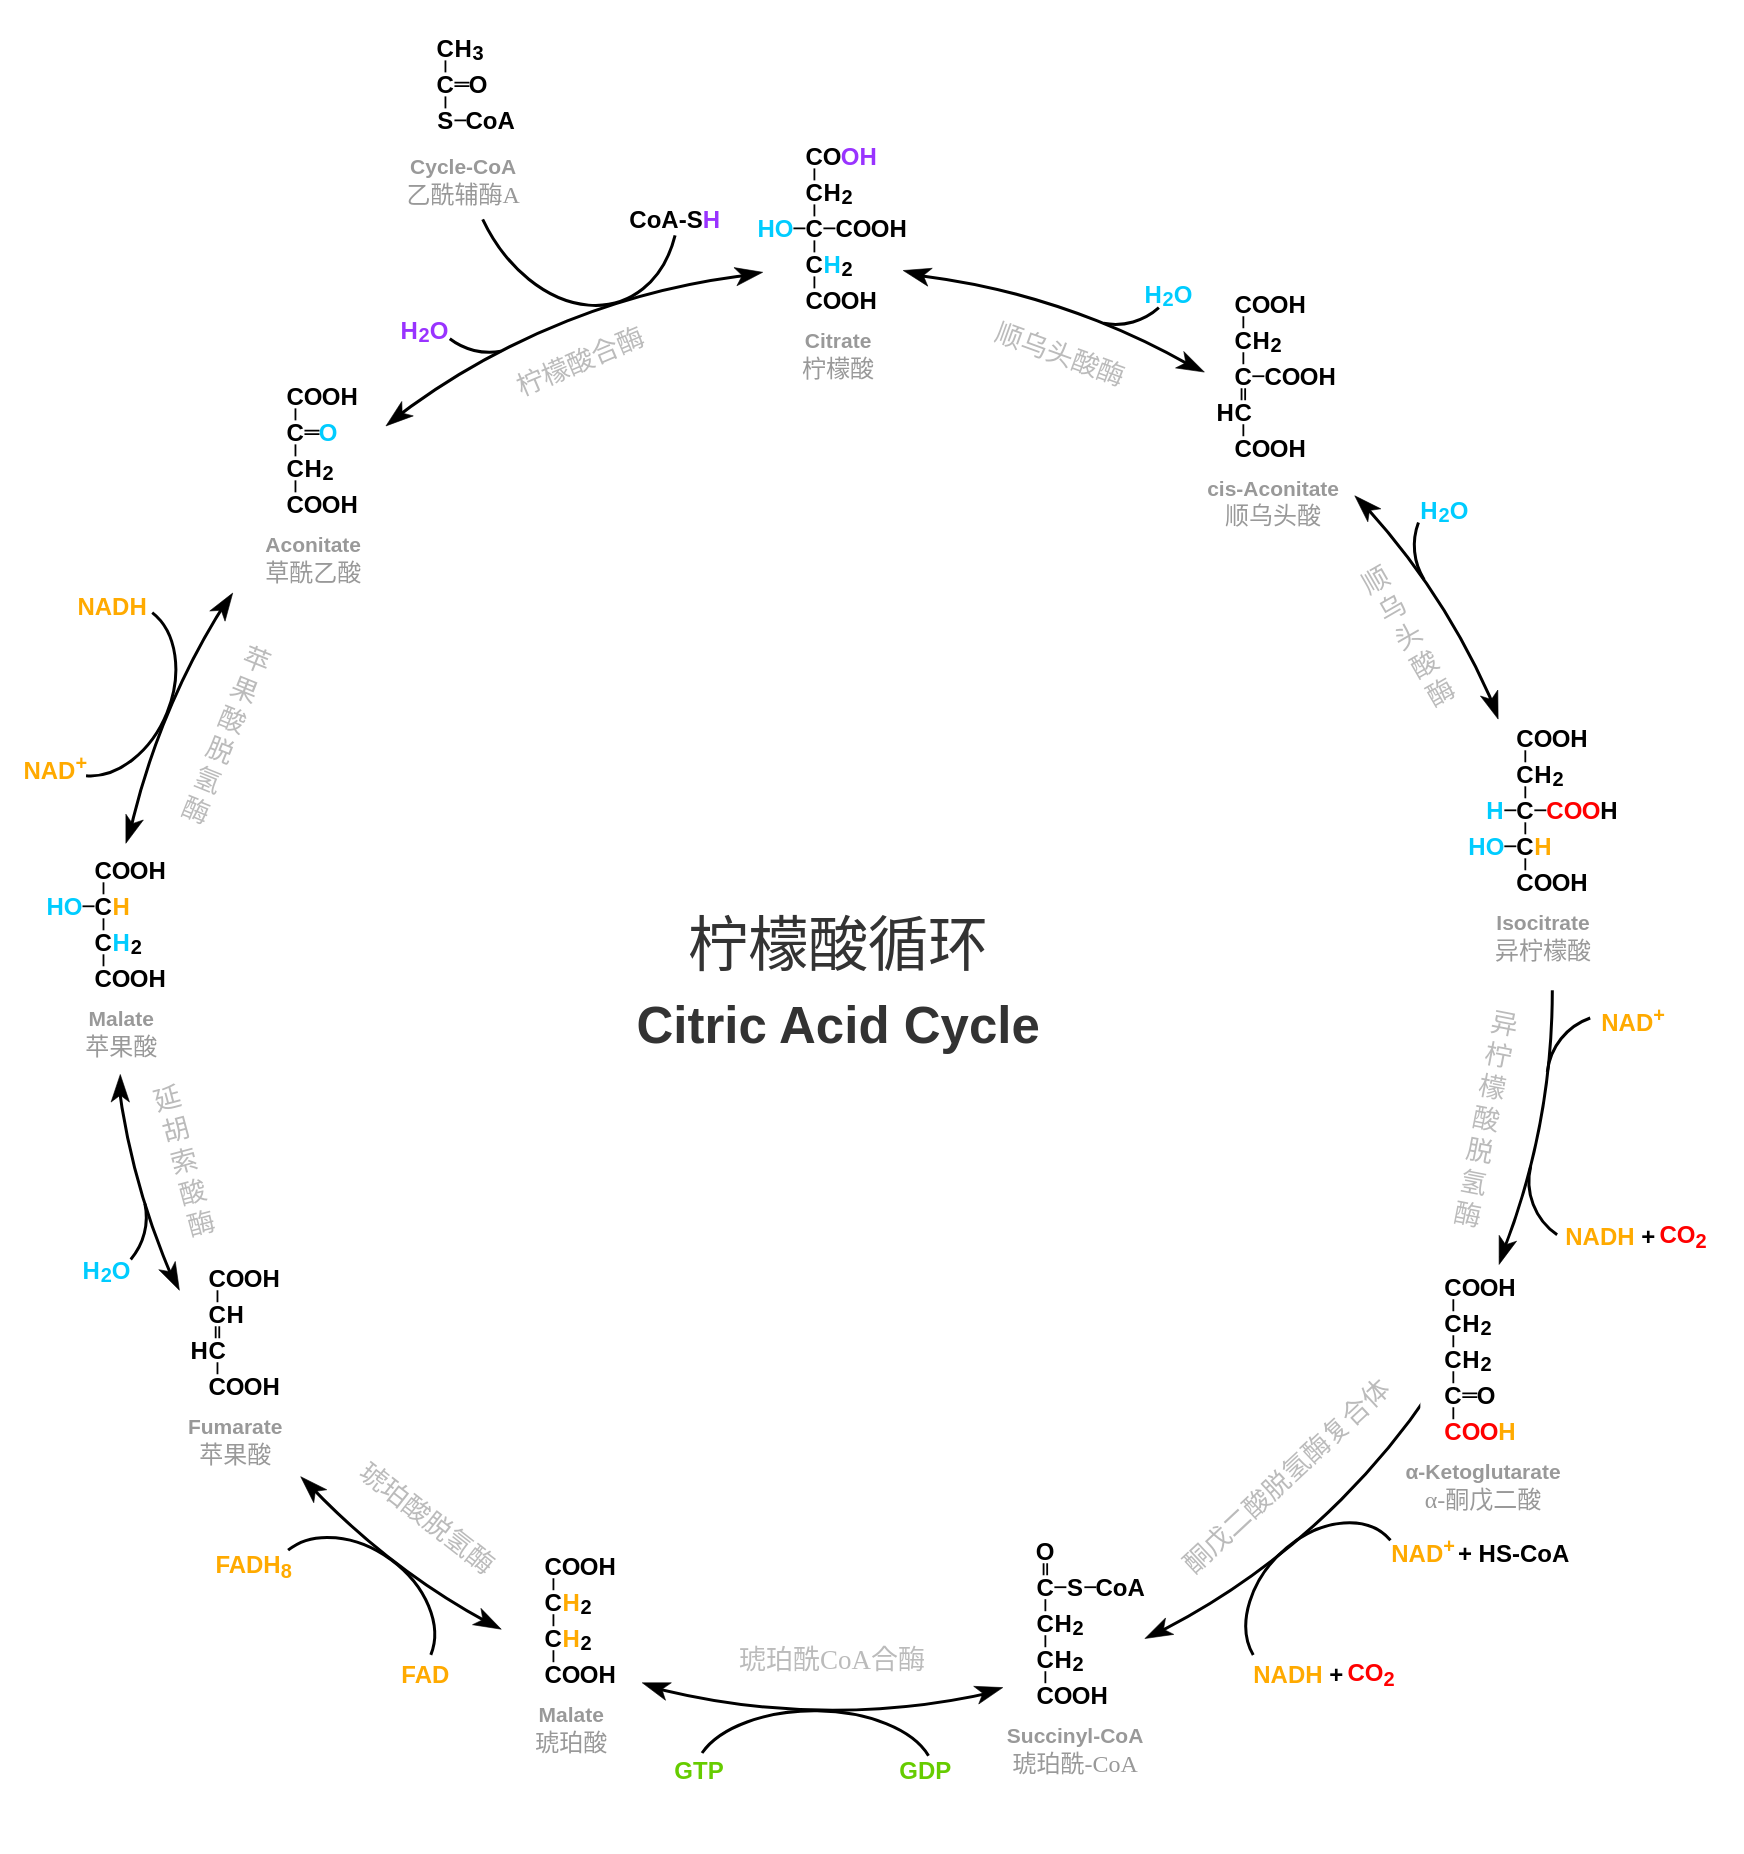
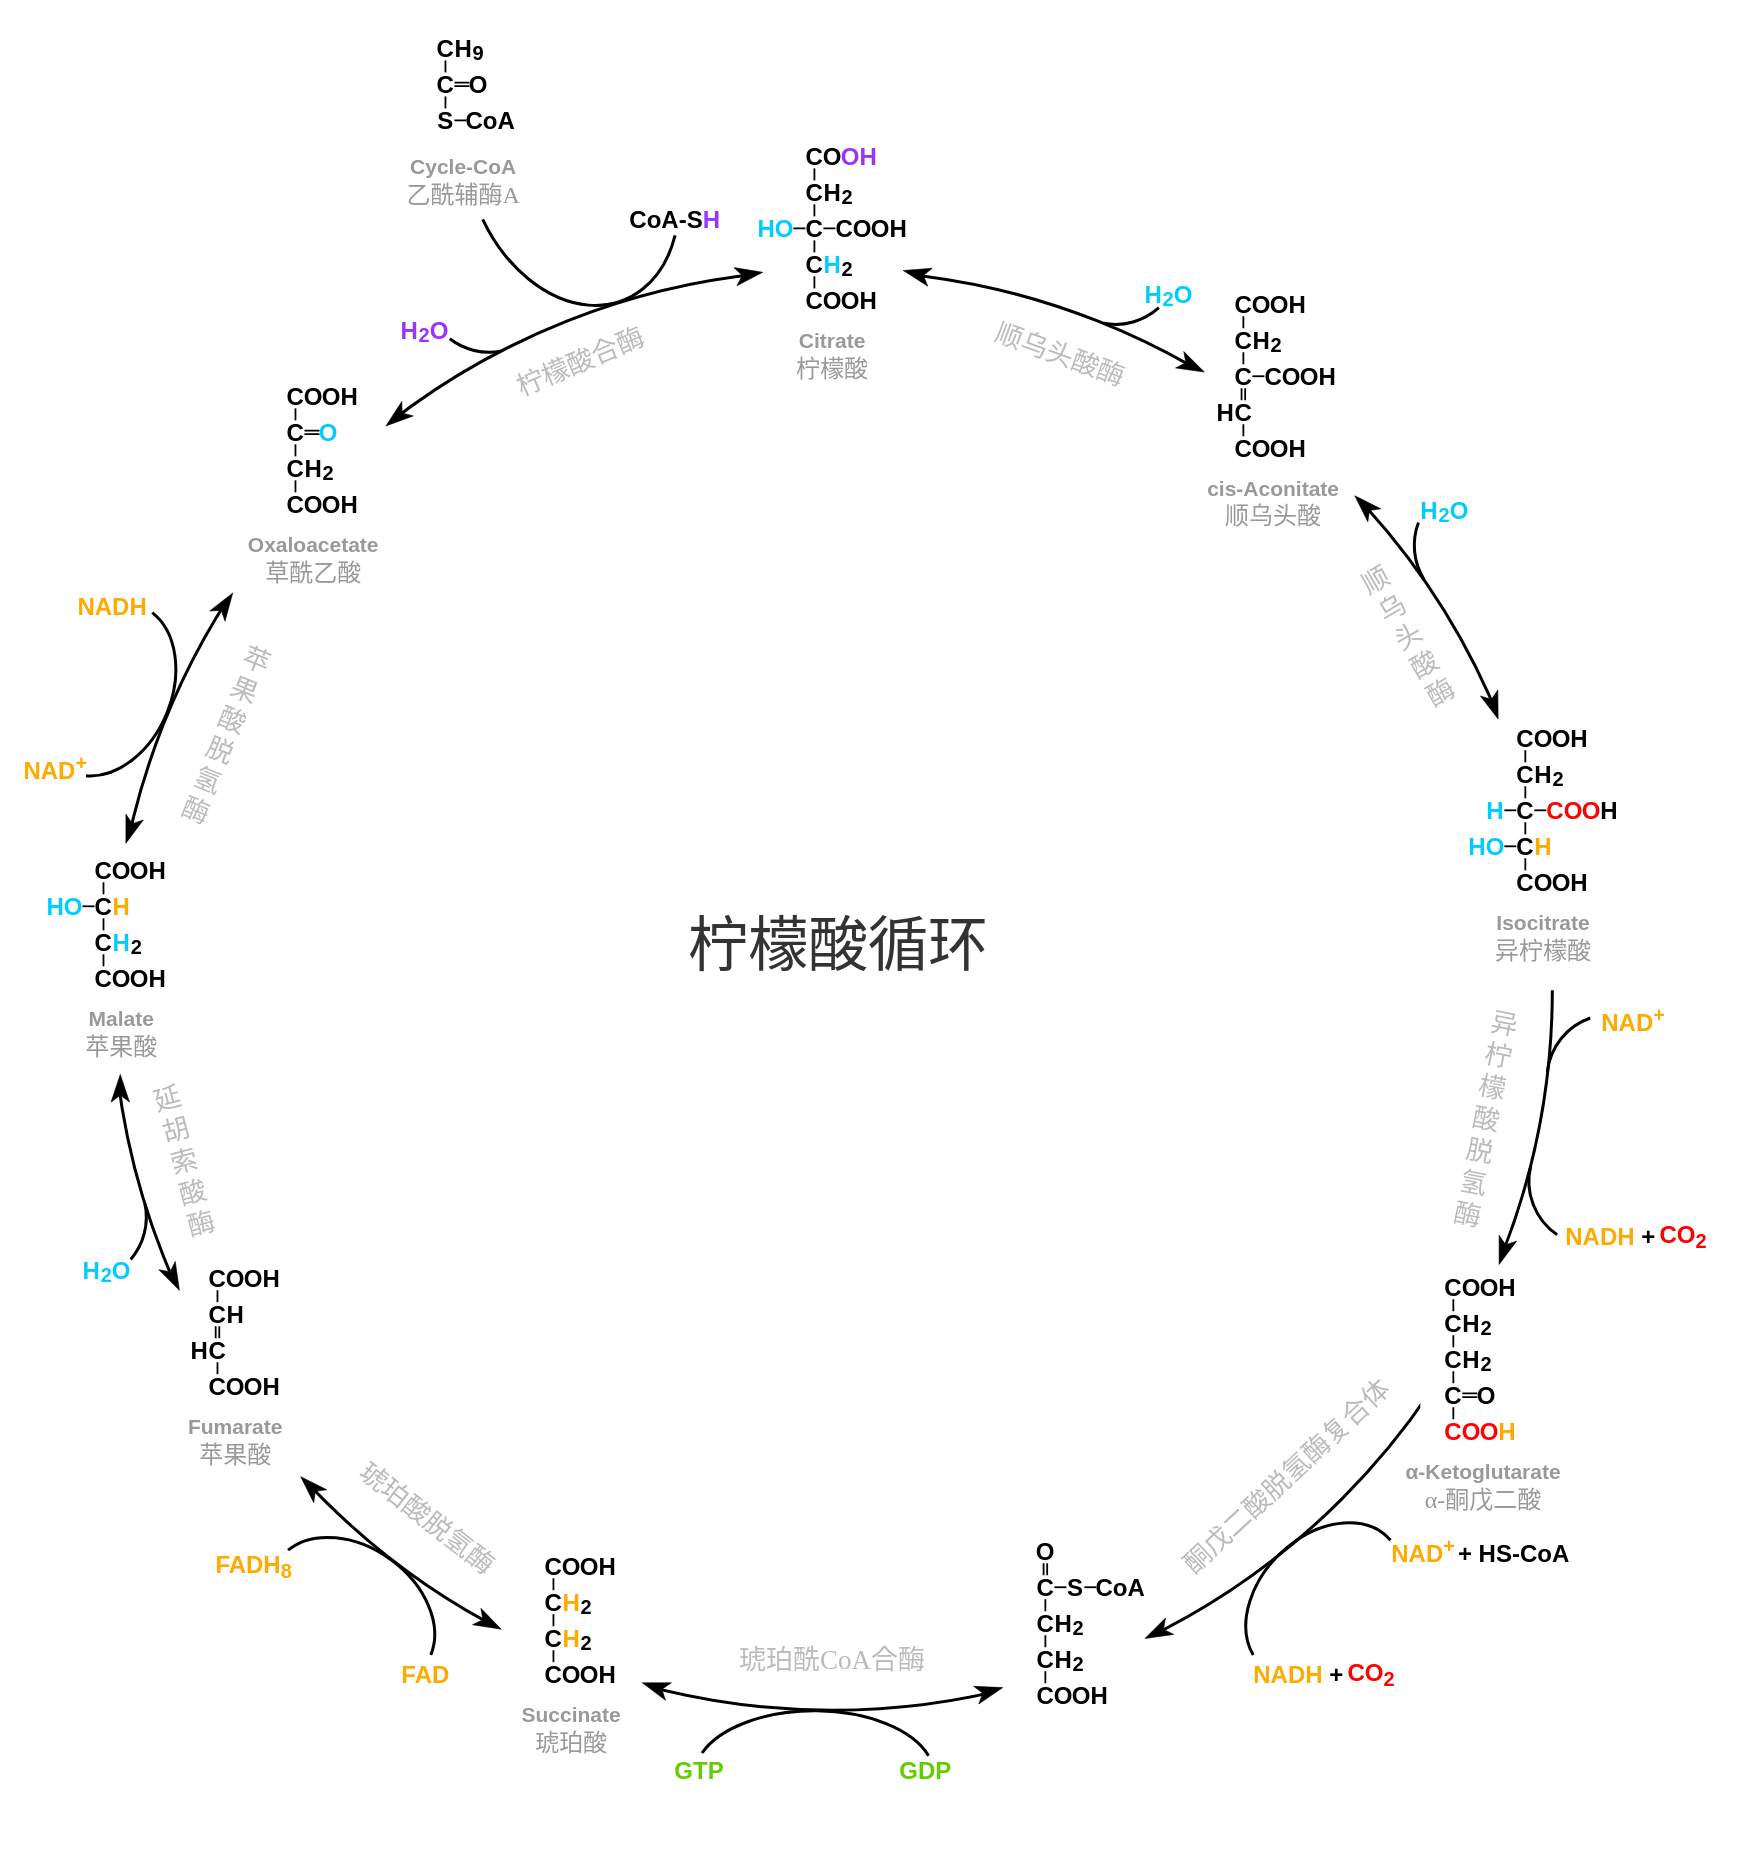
node "3": label "3" -> "9"
node "Citrate 柠檬酸": moved (839, 354) -> (833, 354)
node "Aconitate 草酰乙酸": label "Aconitate 草酰乙酸" -> "Oxaloacetate 草酰乙酸"
node "Citric Acid Cycle": removed
node "Malate 琥珀酸": label "Malate 琥珀酸" -> "Succinate 琥珀酸"
node "Succinyl-CoA 琥珀酰-CoA": removed
